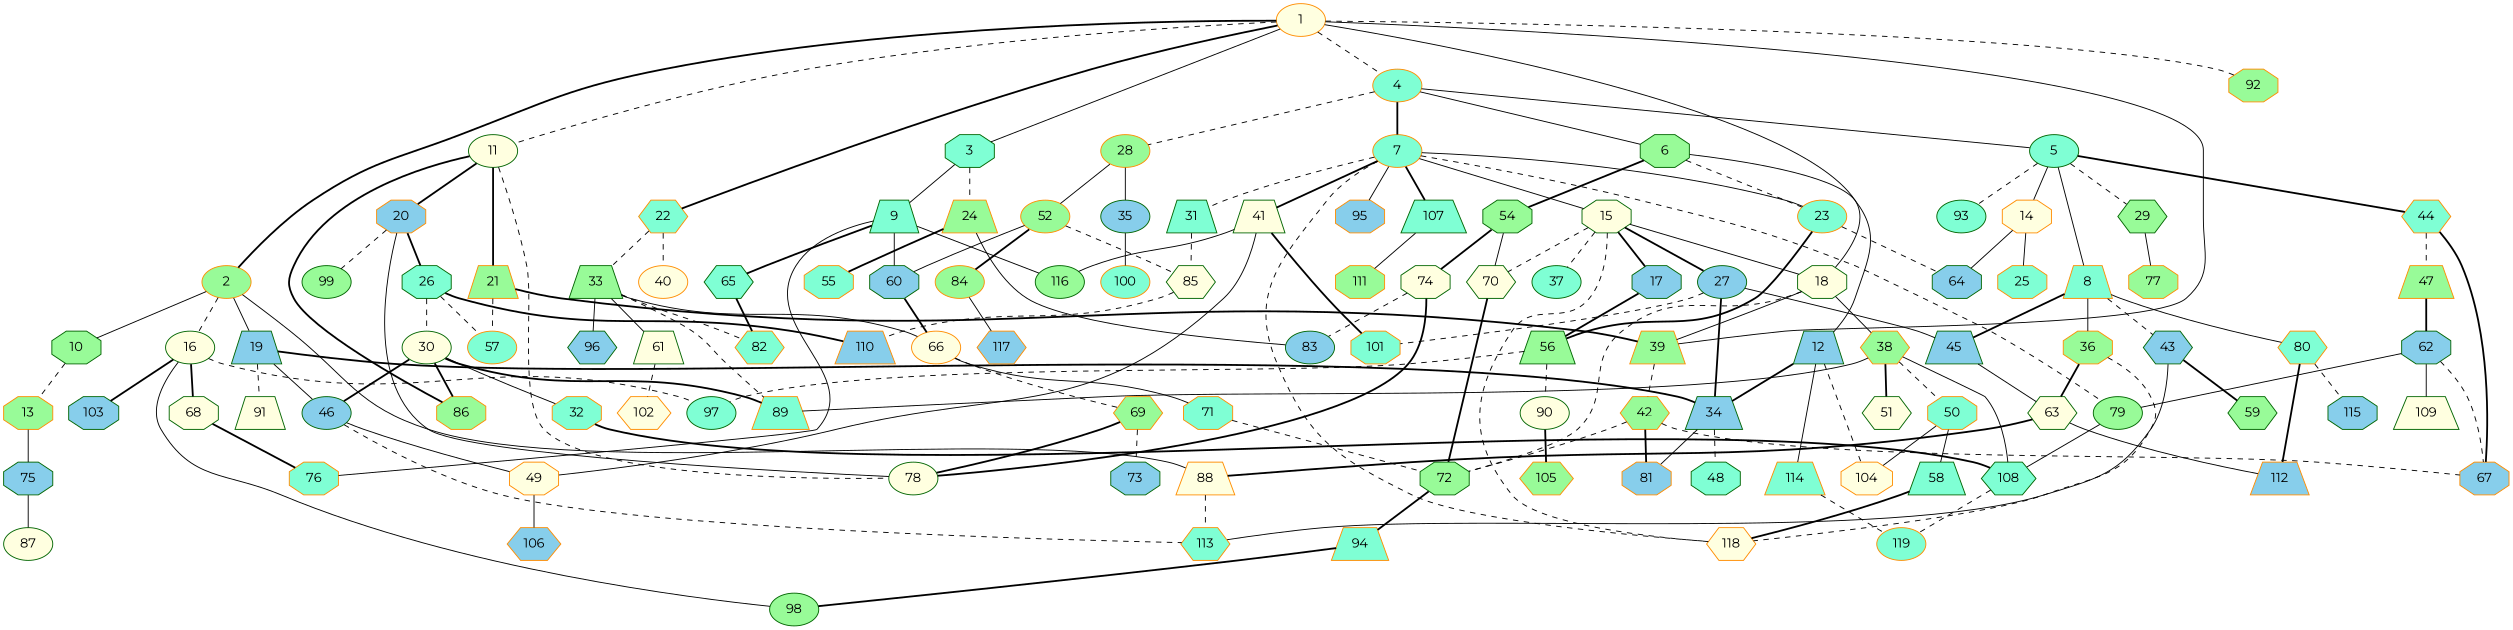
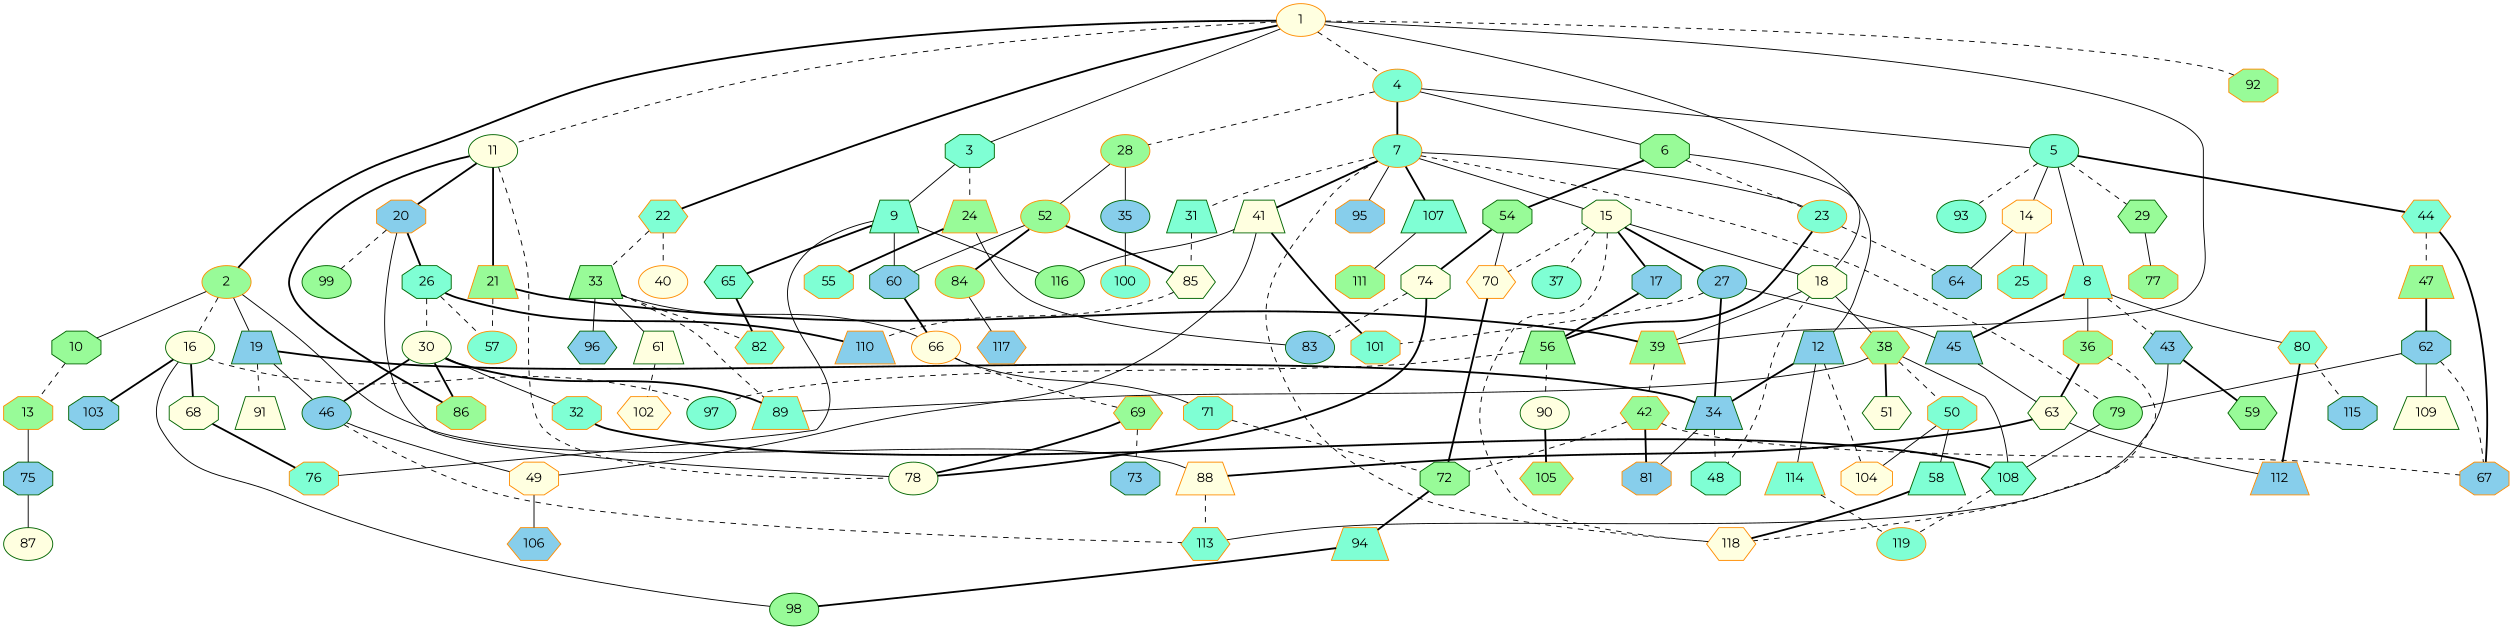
edge "52" -- "85": style dashed -> bold
node "70": color darkgreen -> darkorange
edge "18" -- "72": now "18" -- "48"
